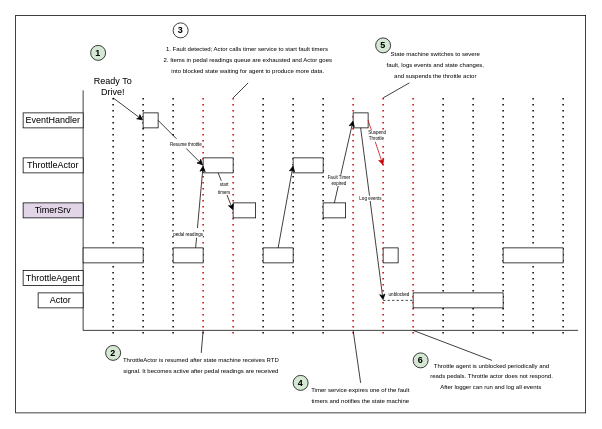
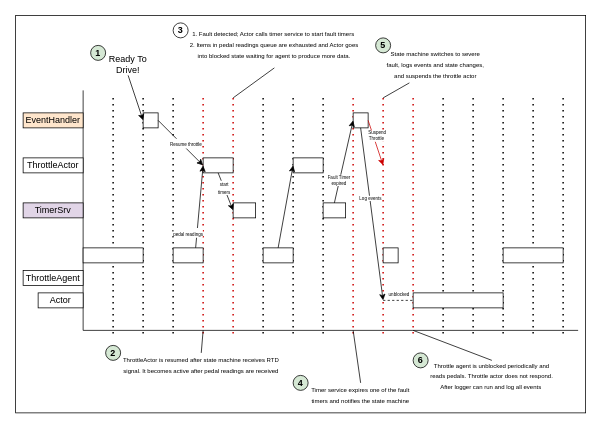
node "1. Fault detected; Actor calls timer service to start fault timers 2. Items in pedal readings queue are exhausted and Actor goes into blocked state waiting for agent to produce more data.": moved (248, 64) -> (274, 49)
node "Ready To Drive!": moved (113, 87) -> (128, 64)
node "EventHandler": fillcolor #ffffff -> #ffe6cc
